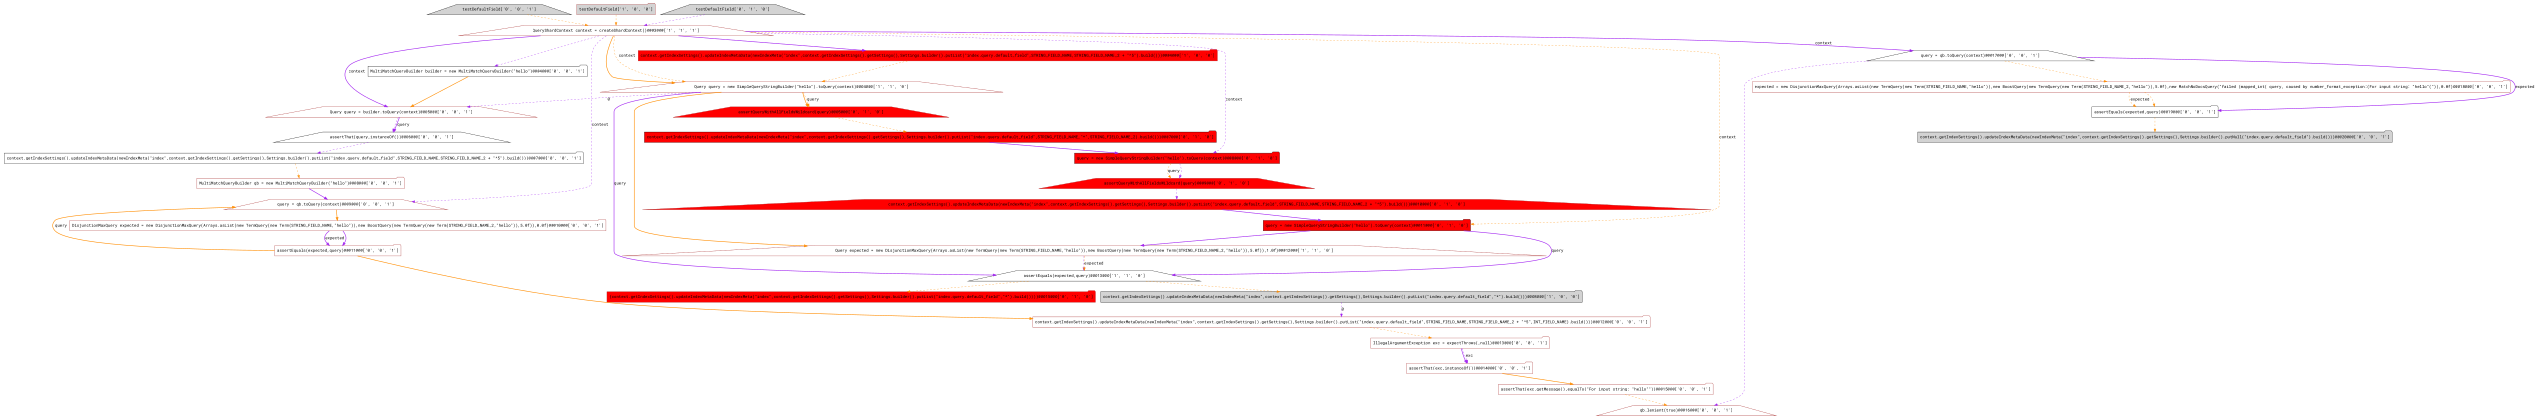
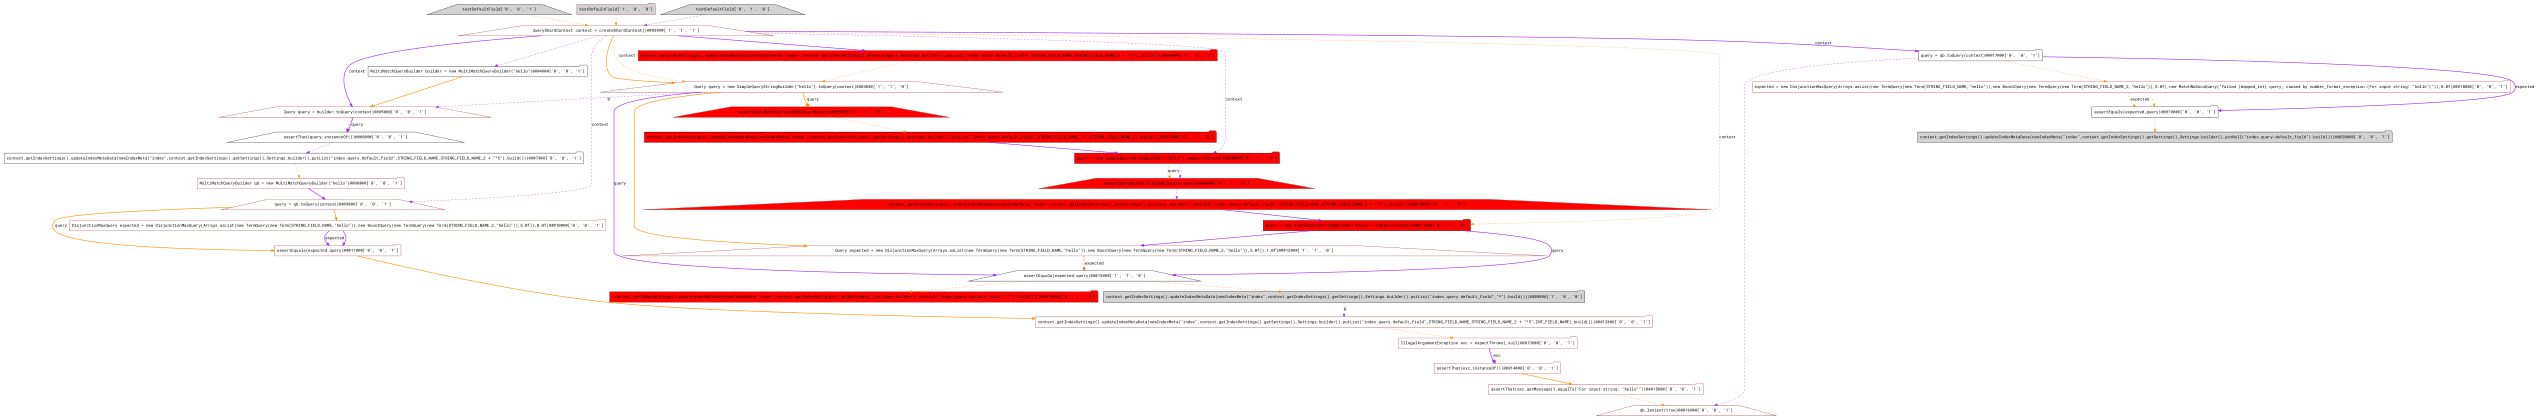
node "query = qb.toQuery(context)@@@17@@@['0', '0', '1']": shape trapezium -> folder
edge "assertEquals(expected,query)@@@11@@@['0', '0', '1']" -> "query = qb.toQuery(context)@@@9@@@['0', '0', '1']": reversed
